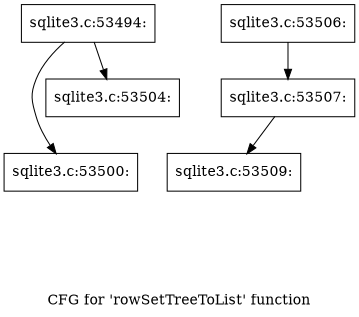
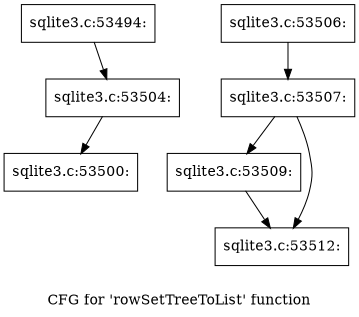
edge "sqlite3.c:53494:" -> "sqlite3.c:53500:": now "sqlite3.c:53504:" -> "sqlite3.c:53500:"
node "sqlite3.c:53512:": added
